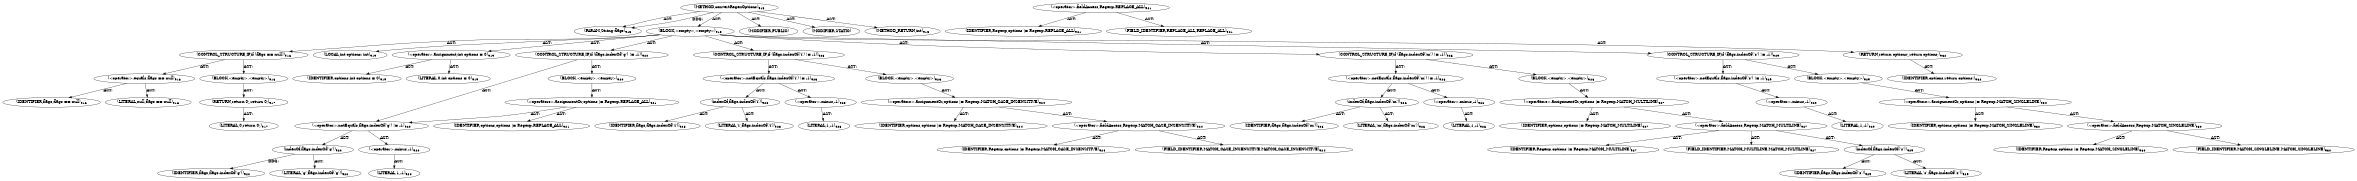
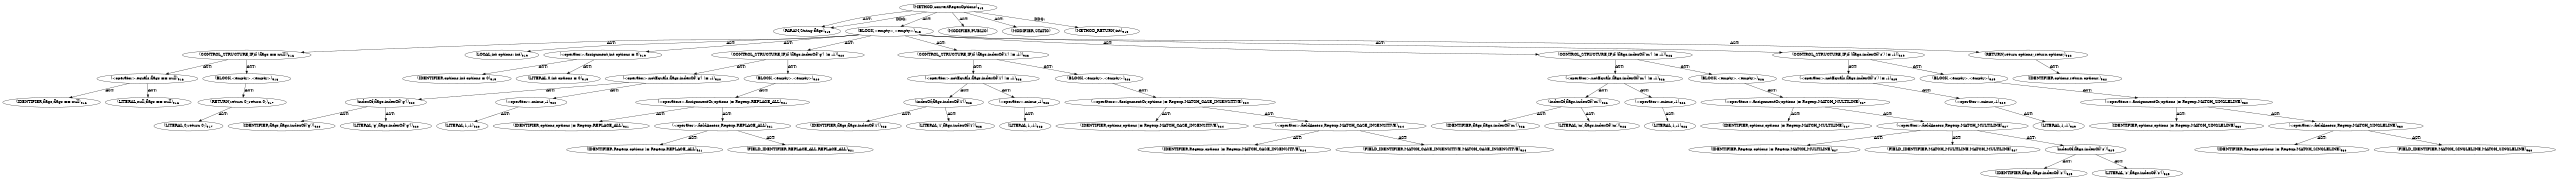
edge "(METHOD,convertRegexOptions)" -> "(METHOD_RETURN,int)": label "AST: " -> "DDG: "
edge "(<operators>.assignmentOr,options |= Regexp.REPLACE_ALL)" -> "(<operator>.notEquals,flags.indexOf('g') != -1)": now "(<operators>.assignmentOr,options |= Regexp.REPLACE_ALL)" -> "(<operator>.fieldAccess,Regexp.REPLACE_ALL)"
edge "(indexOf,flags.indexOf('g'))" -> "(IDENTIFIER,flags,flags.indexOf('g'))": label "DDG: " -> "AST: "
